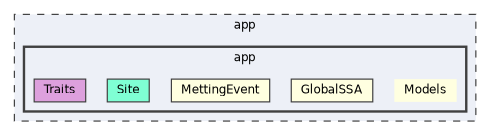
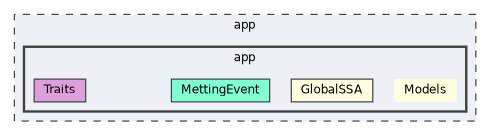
node "Site": removed
node "MettingEvent": fillcolor lightyellow -> aquamarine
